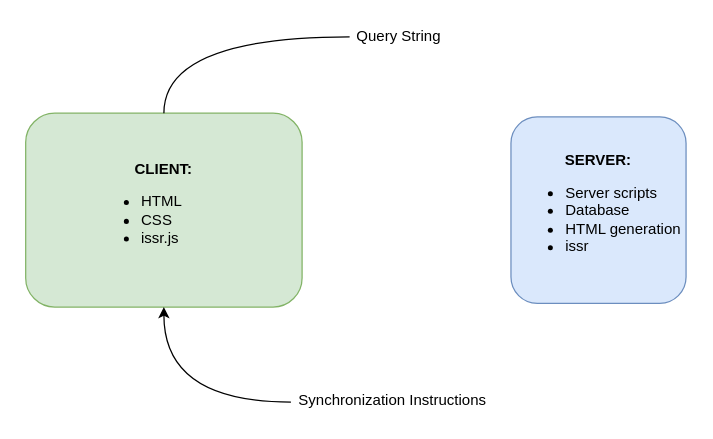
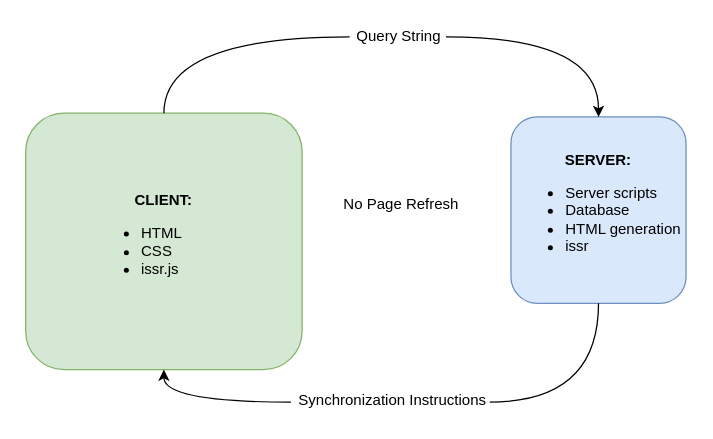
edge "Query String" -> "SERVER: Server scripts Database HTML generation issr": added
node "No Page Refresh": added
node "CLIENT: HTML CSS issr.js": size 276x194 -> 276x256
edge "SERVER: Server scripts Database HTML generation issr" -- "Synchronization Instructions": added
